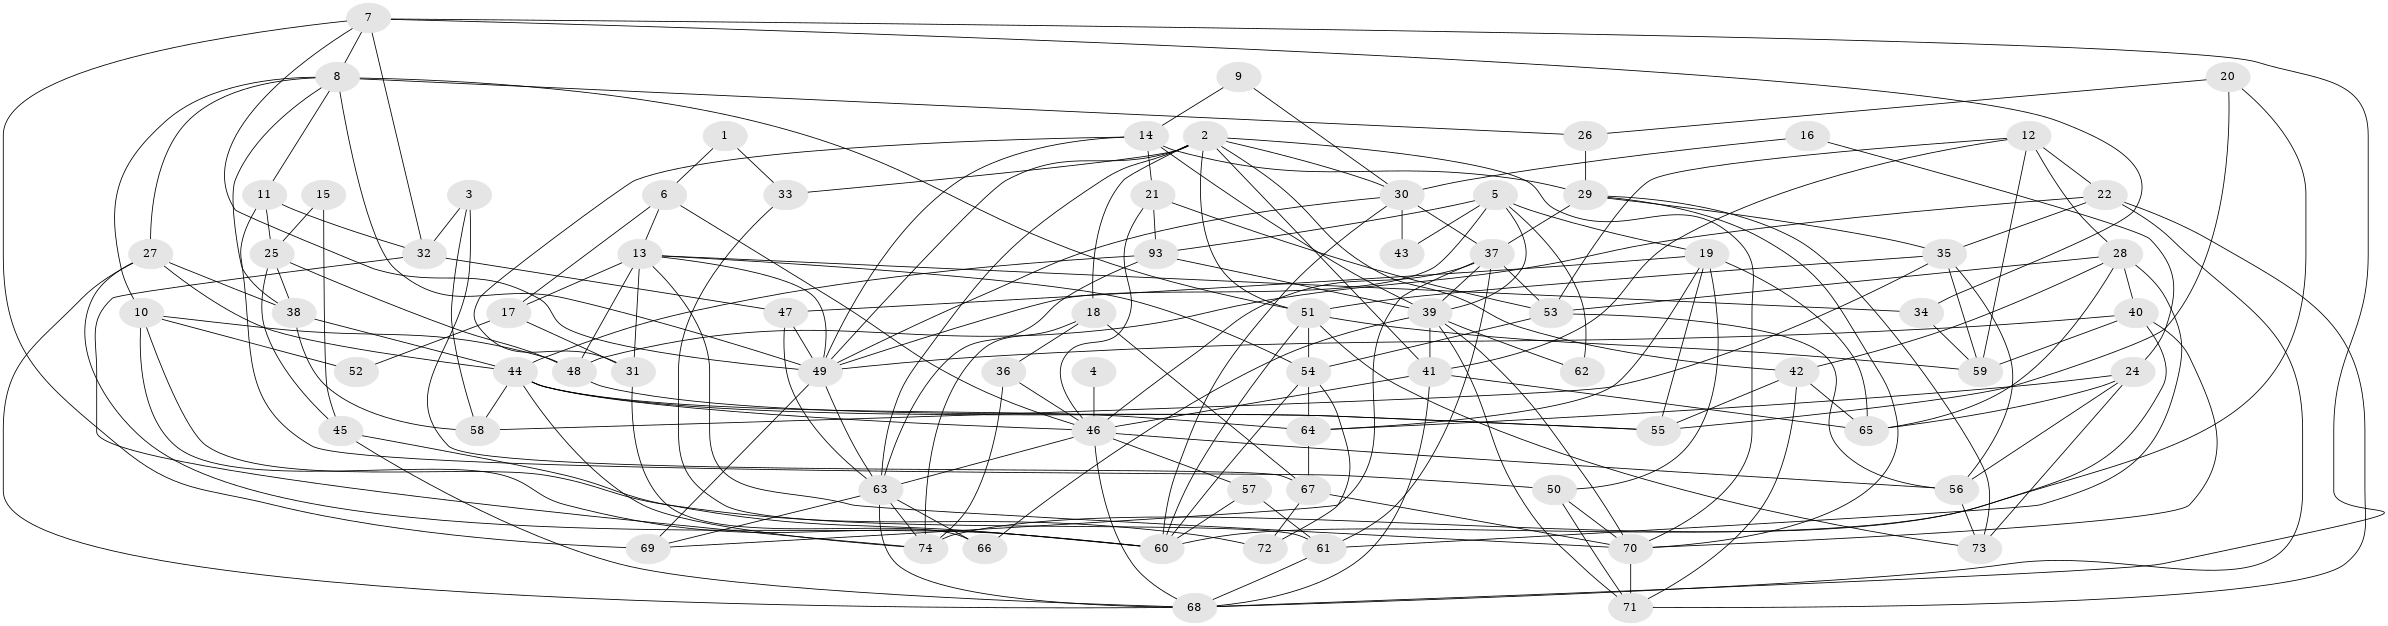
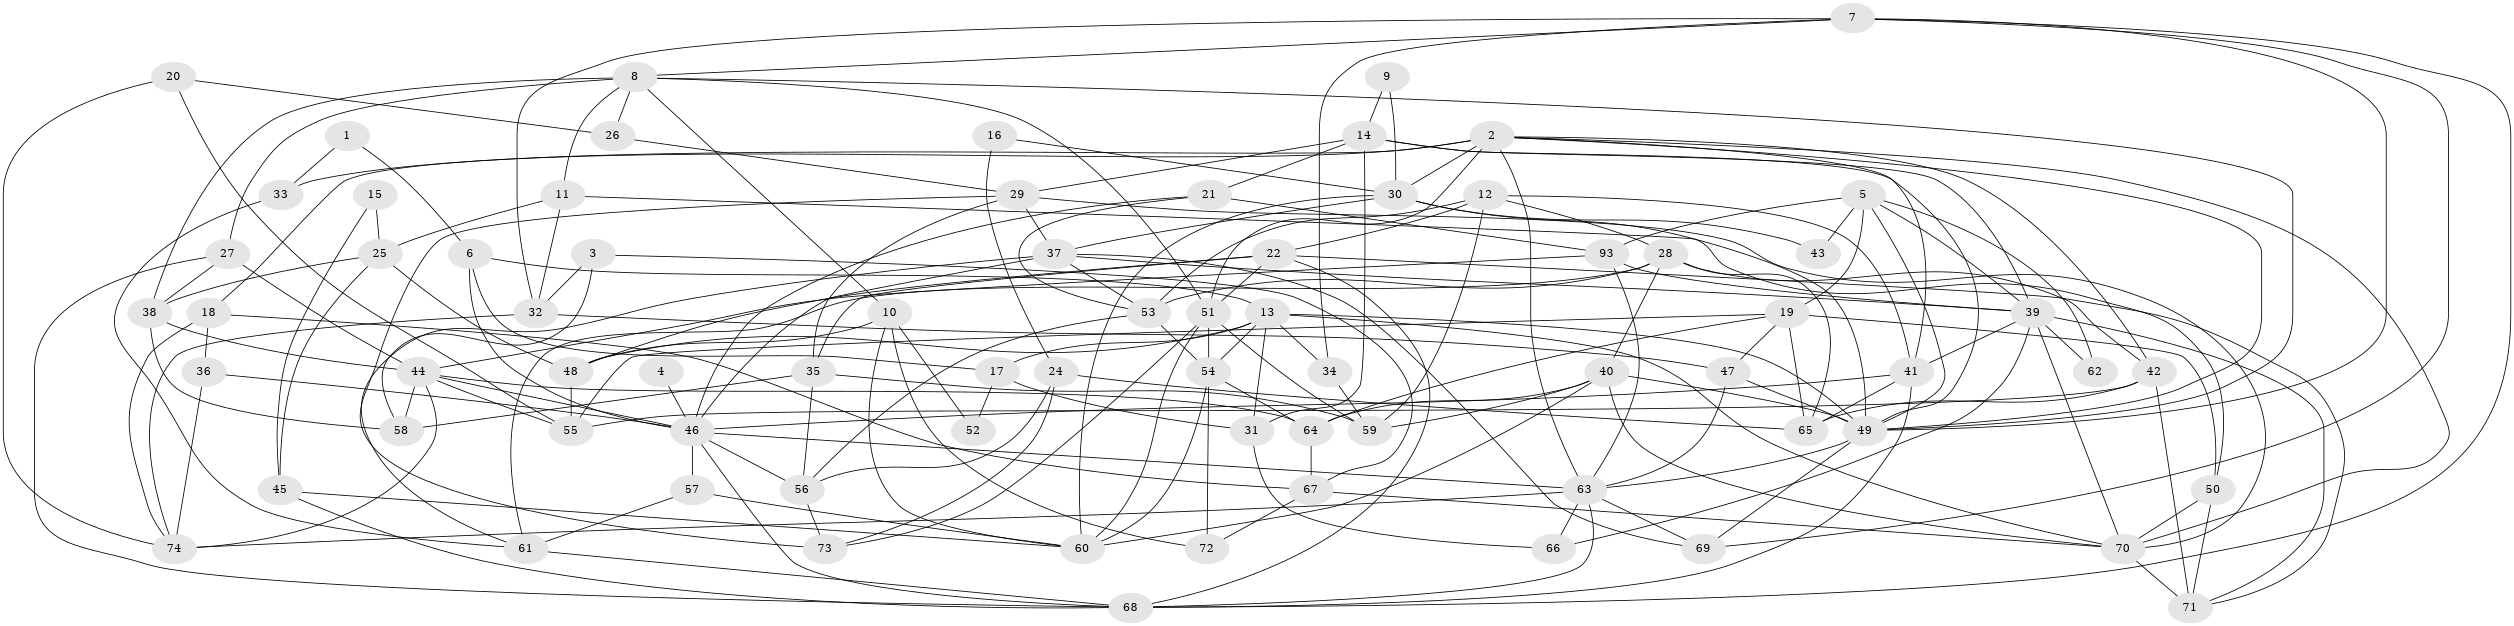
edge "35" -- "51": now "22" -- "51"
edge "24" -- "64": now "40" -- "64"
edge "27" -- "60": removed
